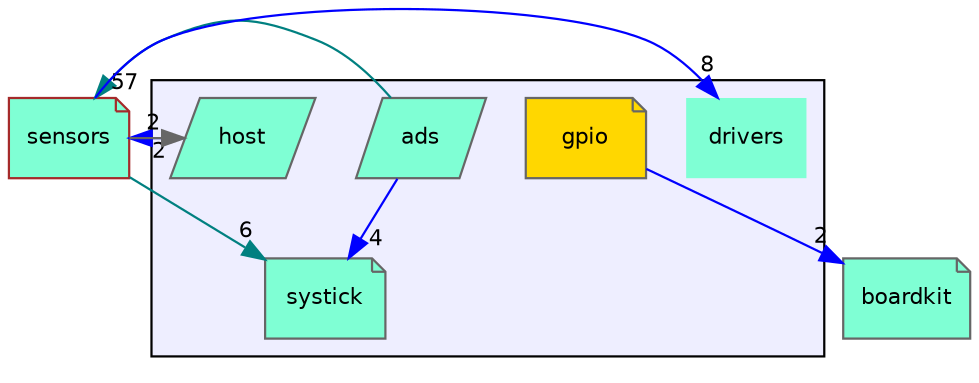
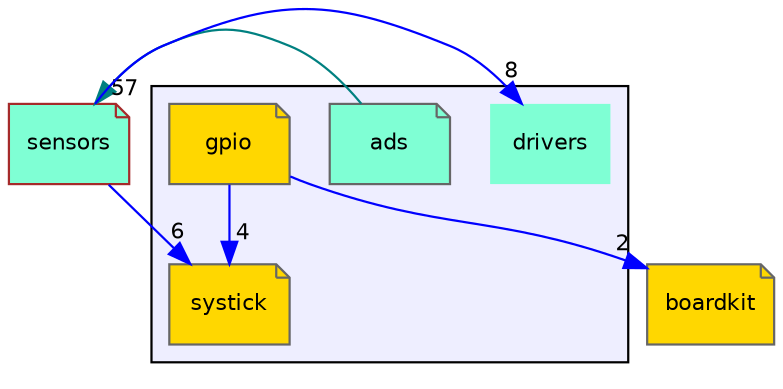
node "host": removed
node "ads": shape parallelogram -> note
edge "ads" -> "systick": now "gpio" -> "systick"
edge "sensors" -> "systick": color teal -> blue
node "systick": fillcolor aquamarine -> gold
node "boardkit": fillcolor aquamarine -> gold
